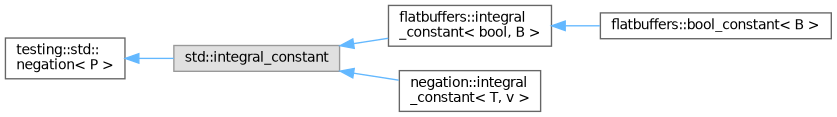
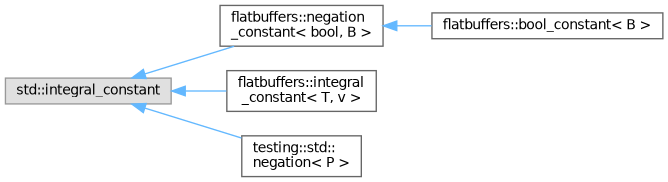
node "flatbuffers::integral _constant< bool, B >": label "flatbuffers::integral _constant< bool, B >" -> "flatbuffers::negation _constant< bool, B >"
edge "std::integral_constant" -> "testing::std:: negation< P >": reversed
node "negation::integral _constant< T, v >": label "negation::integral _constant< T, v >" -> "flatbuffers::integral _constant< T, v >"
